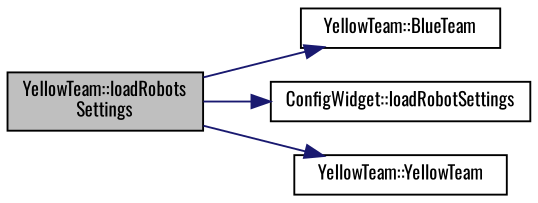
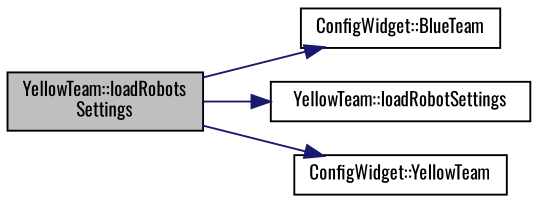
node "YellowTeam::BlueTeam": label "YellowTeam::BlueTeam" -> "ConfigWidget::BlueTeam"
node "ConfigWidget::loadRobotSettings": label "ConfigWidget::loadRobotSettings" -> "YellowTeam::loadRobotSettings"
node "YellowTeam::YellowTeam": label "YellowTeam::YellowTeam" -> "ConfigWidget::YellowTeam"
